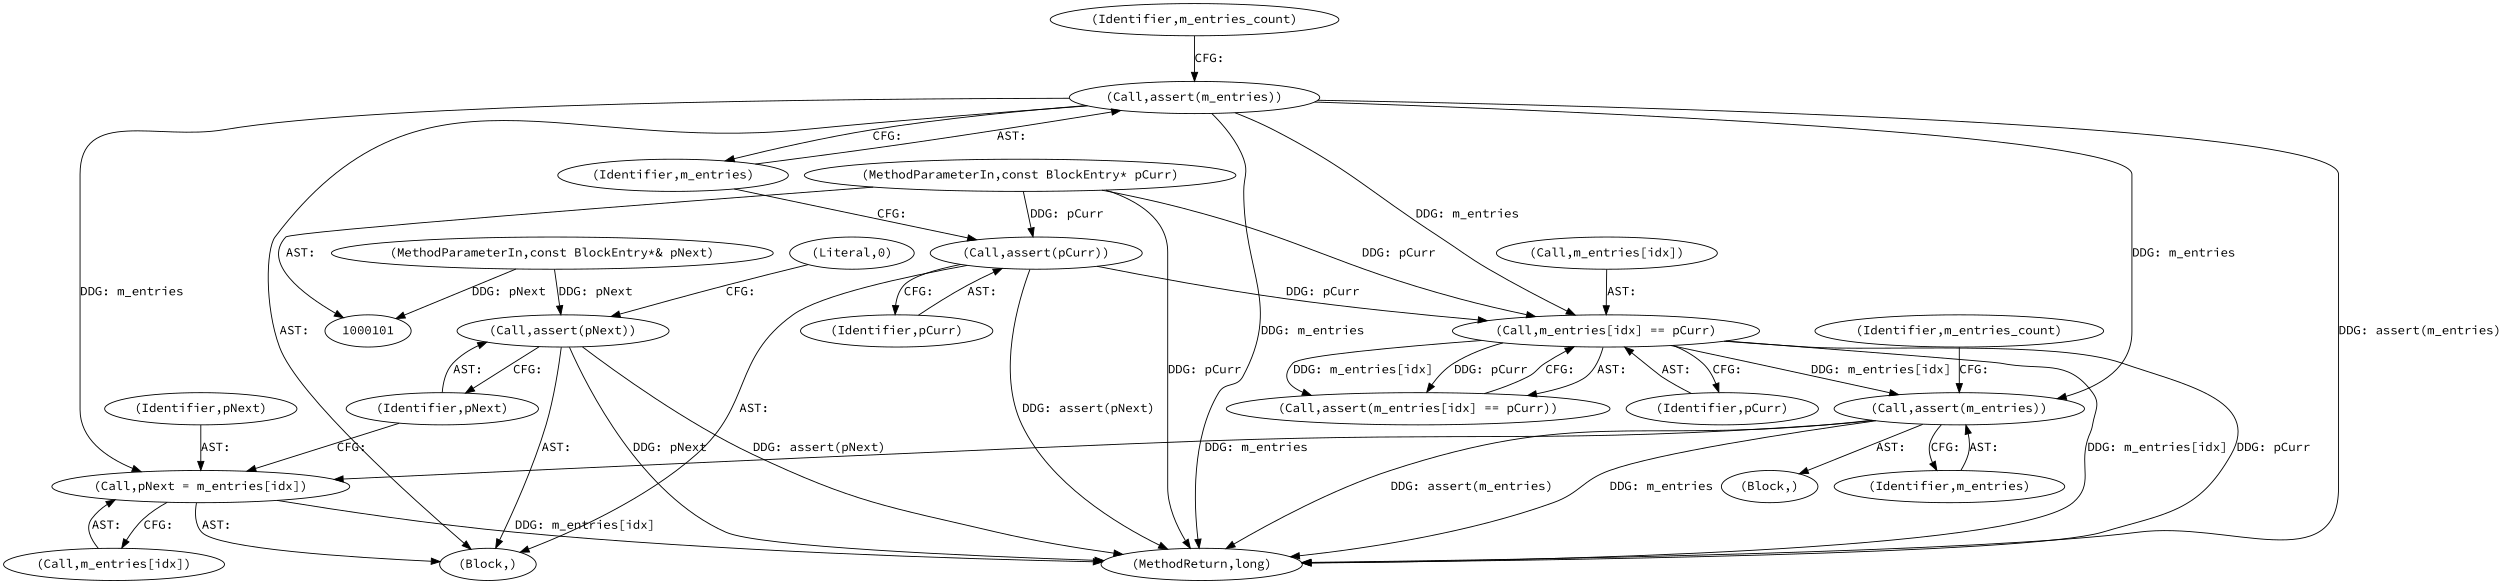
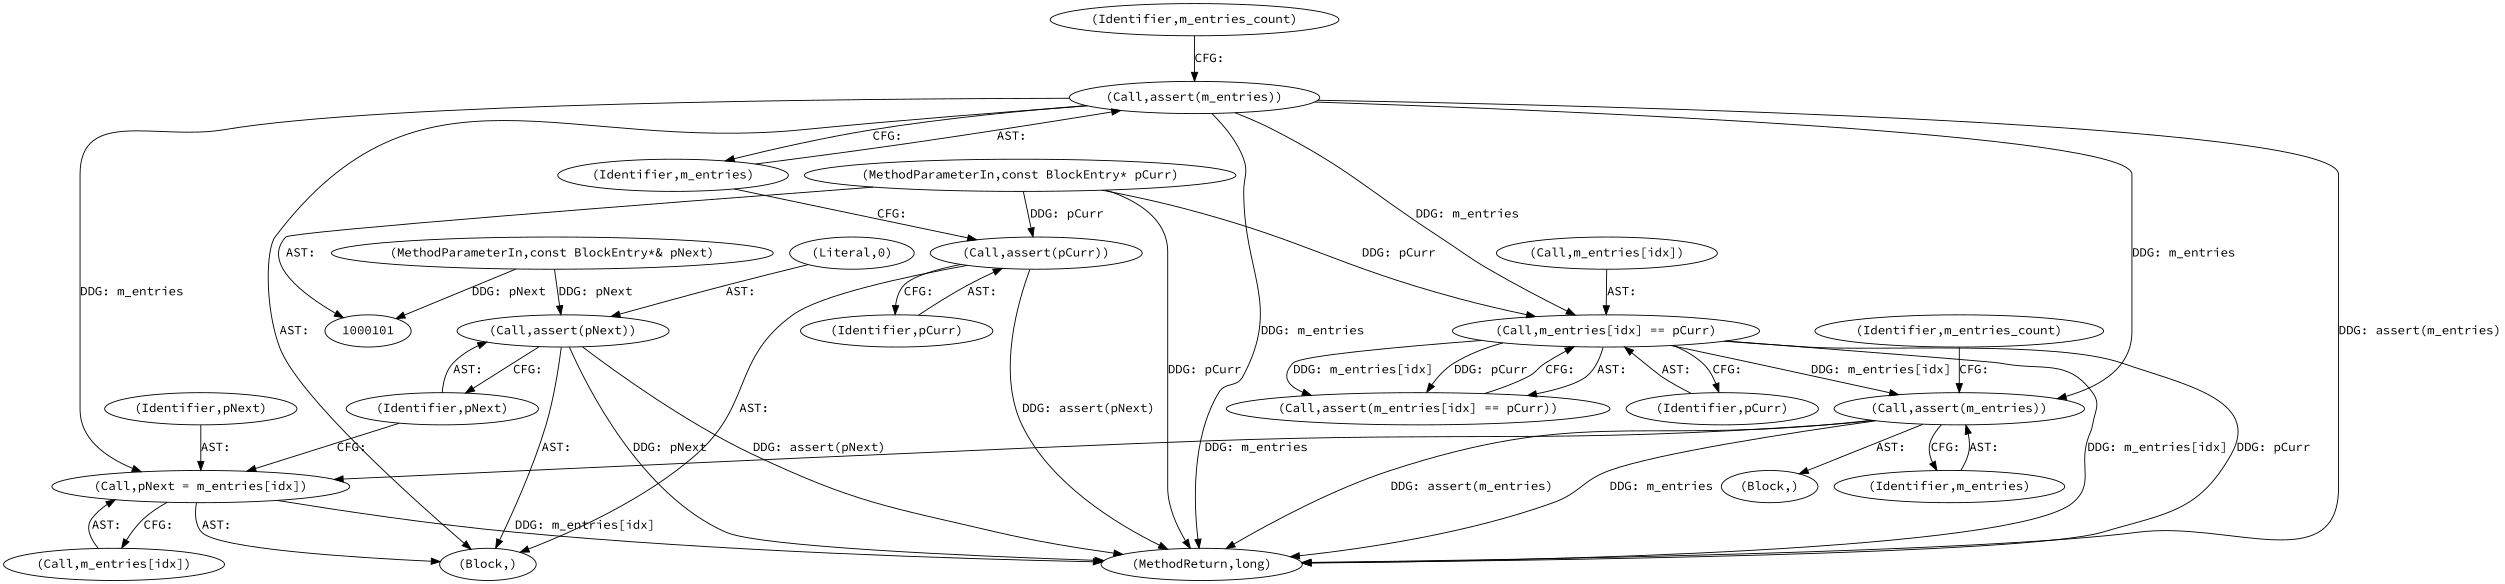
edge "(Literal,0)" -> "(Call,assert(pNext))": label "CFG: " -> "AST: "
edge "(Call,assert(pCurr))" -> "(Call,m_entries[idx] == pCurr)": removed, label "DDG: pCurr"
